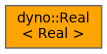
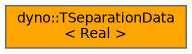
node "dyno::Real < Real >": label "dyno::Real < Real >" -> "dyno::TSeparationData < Real >"
